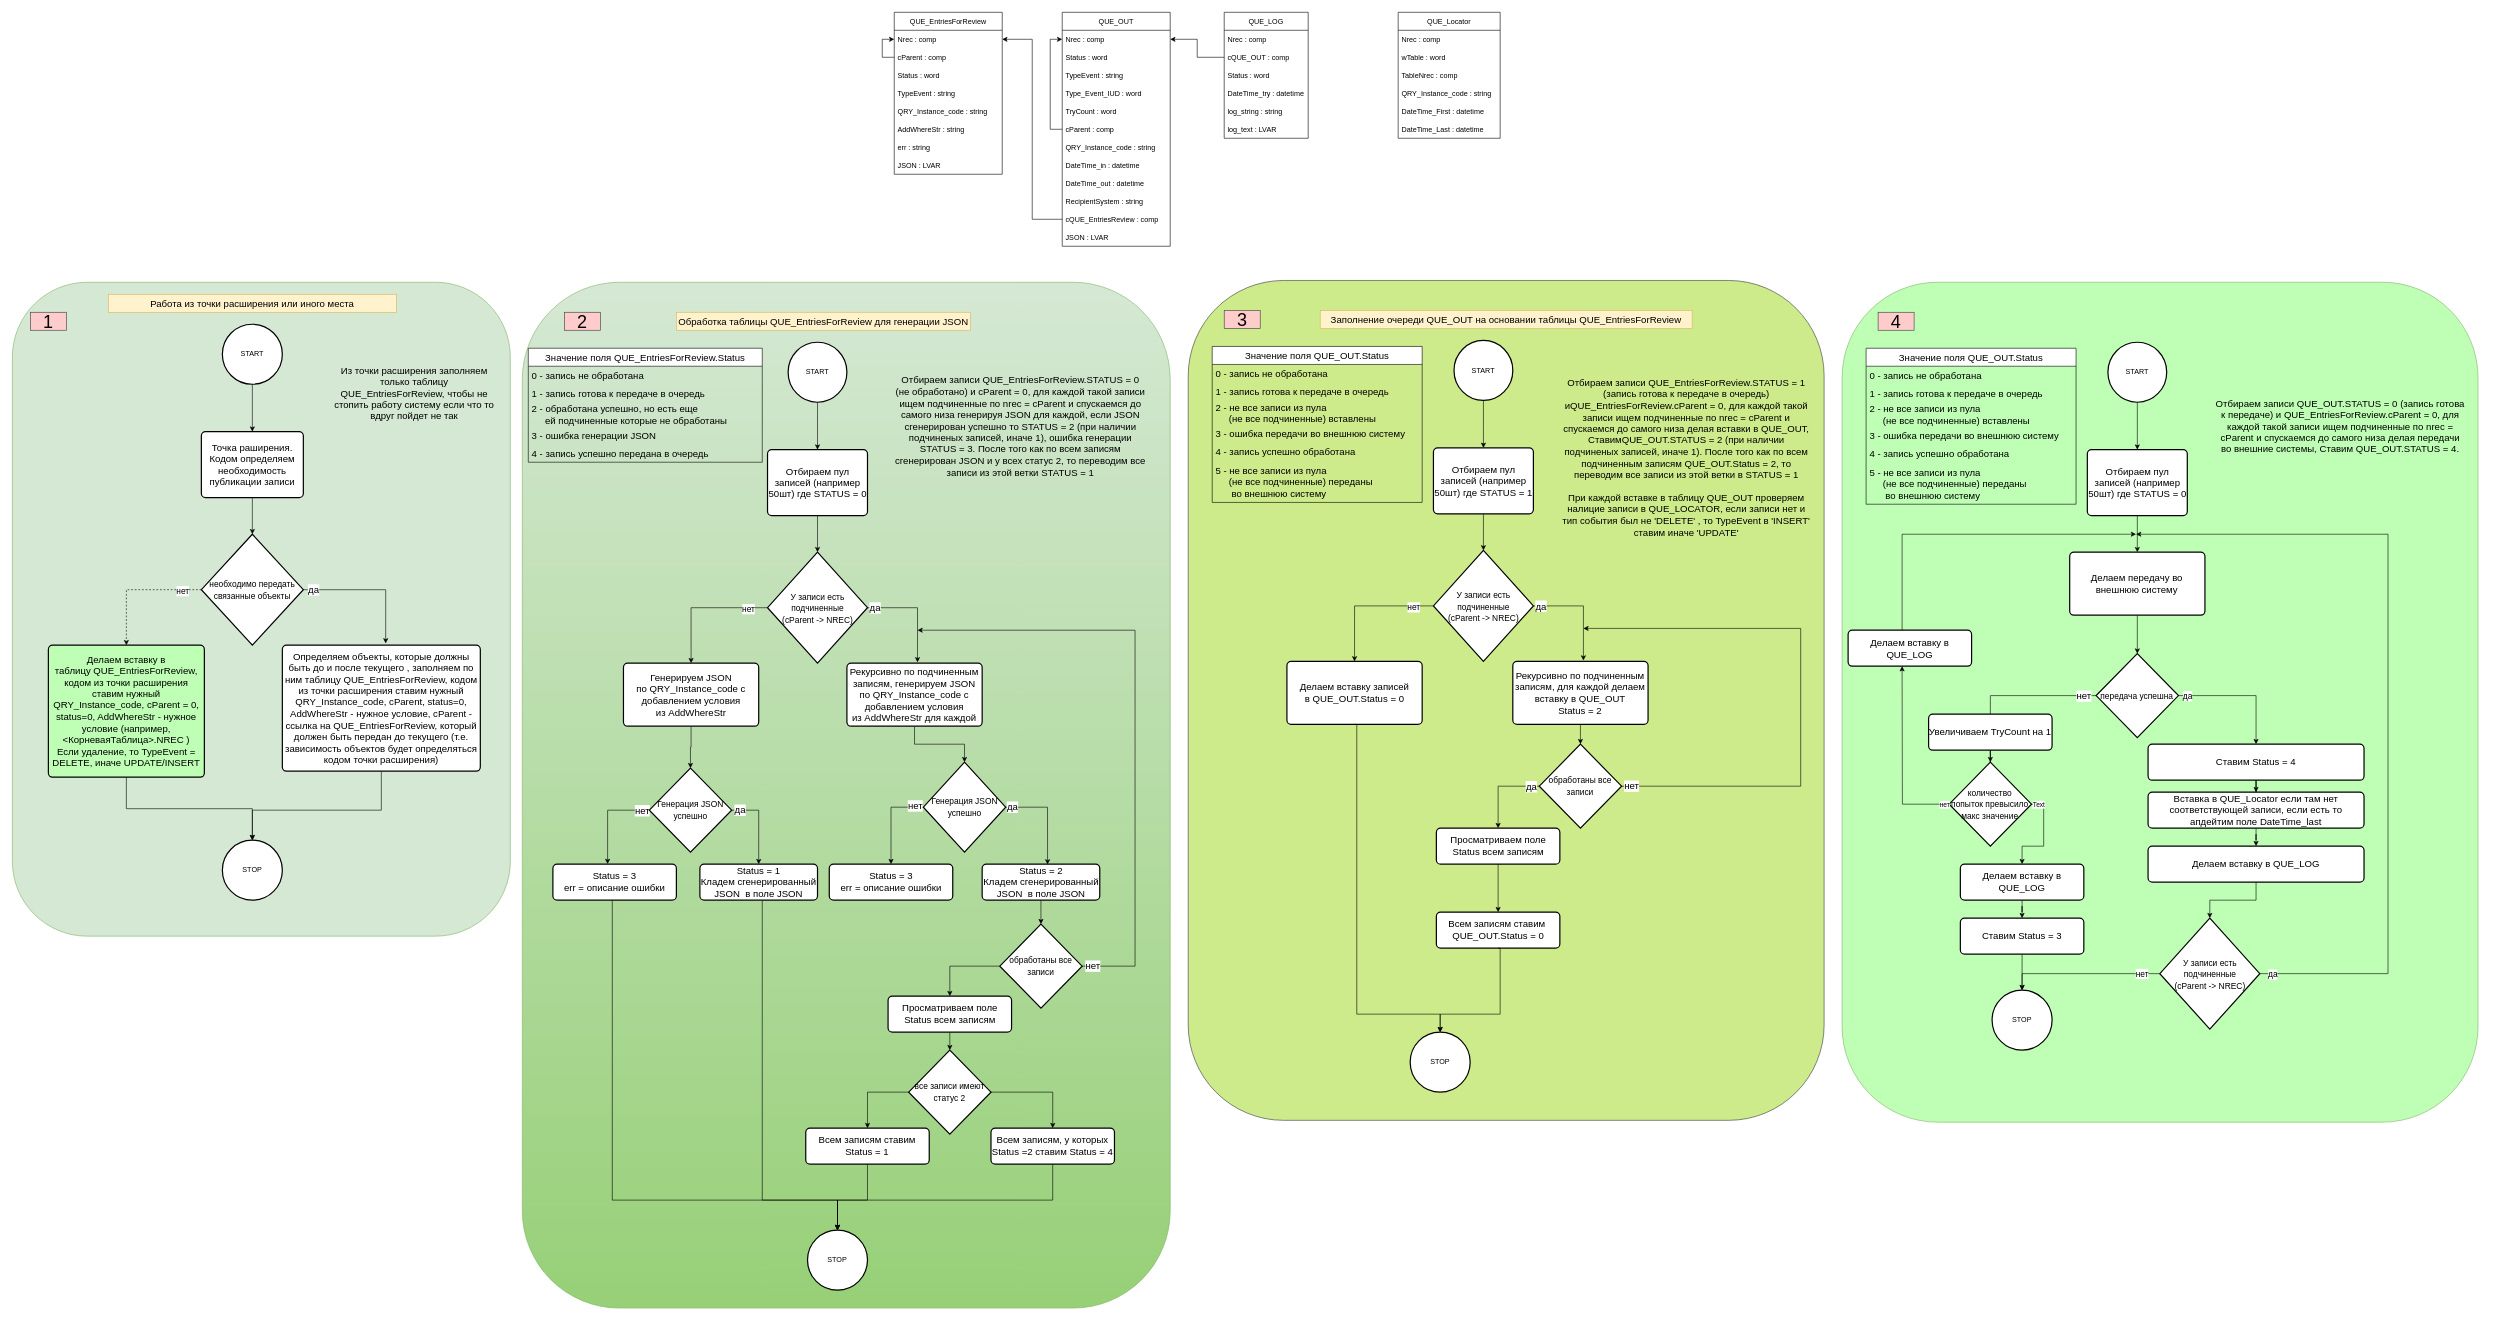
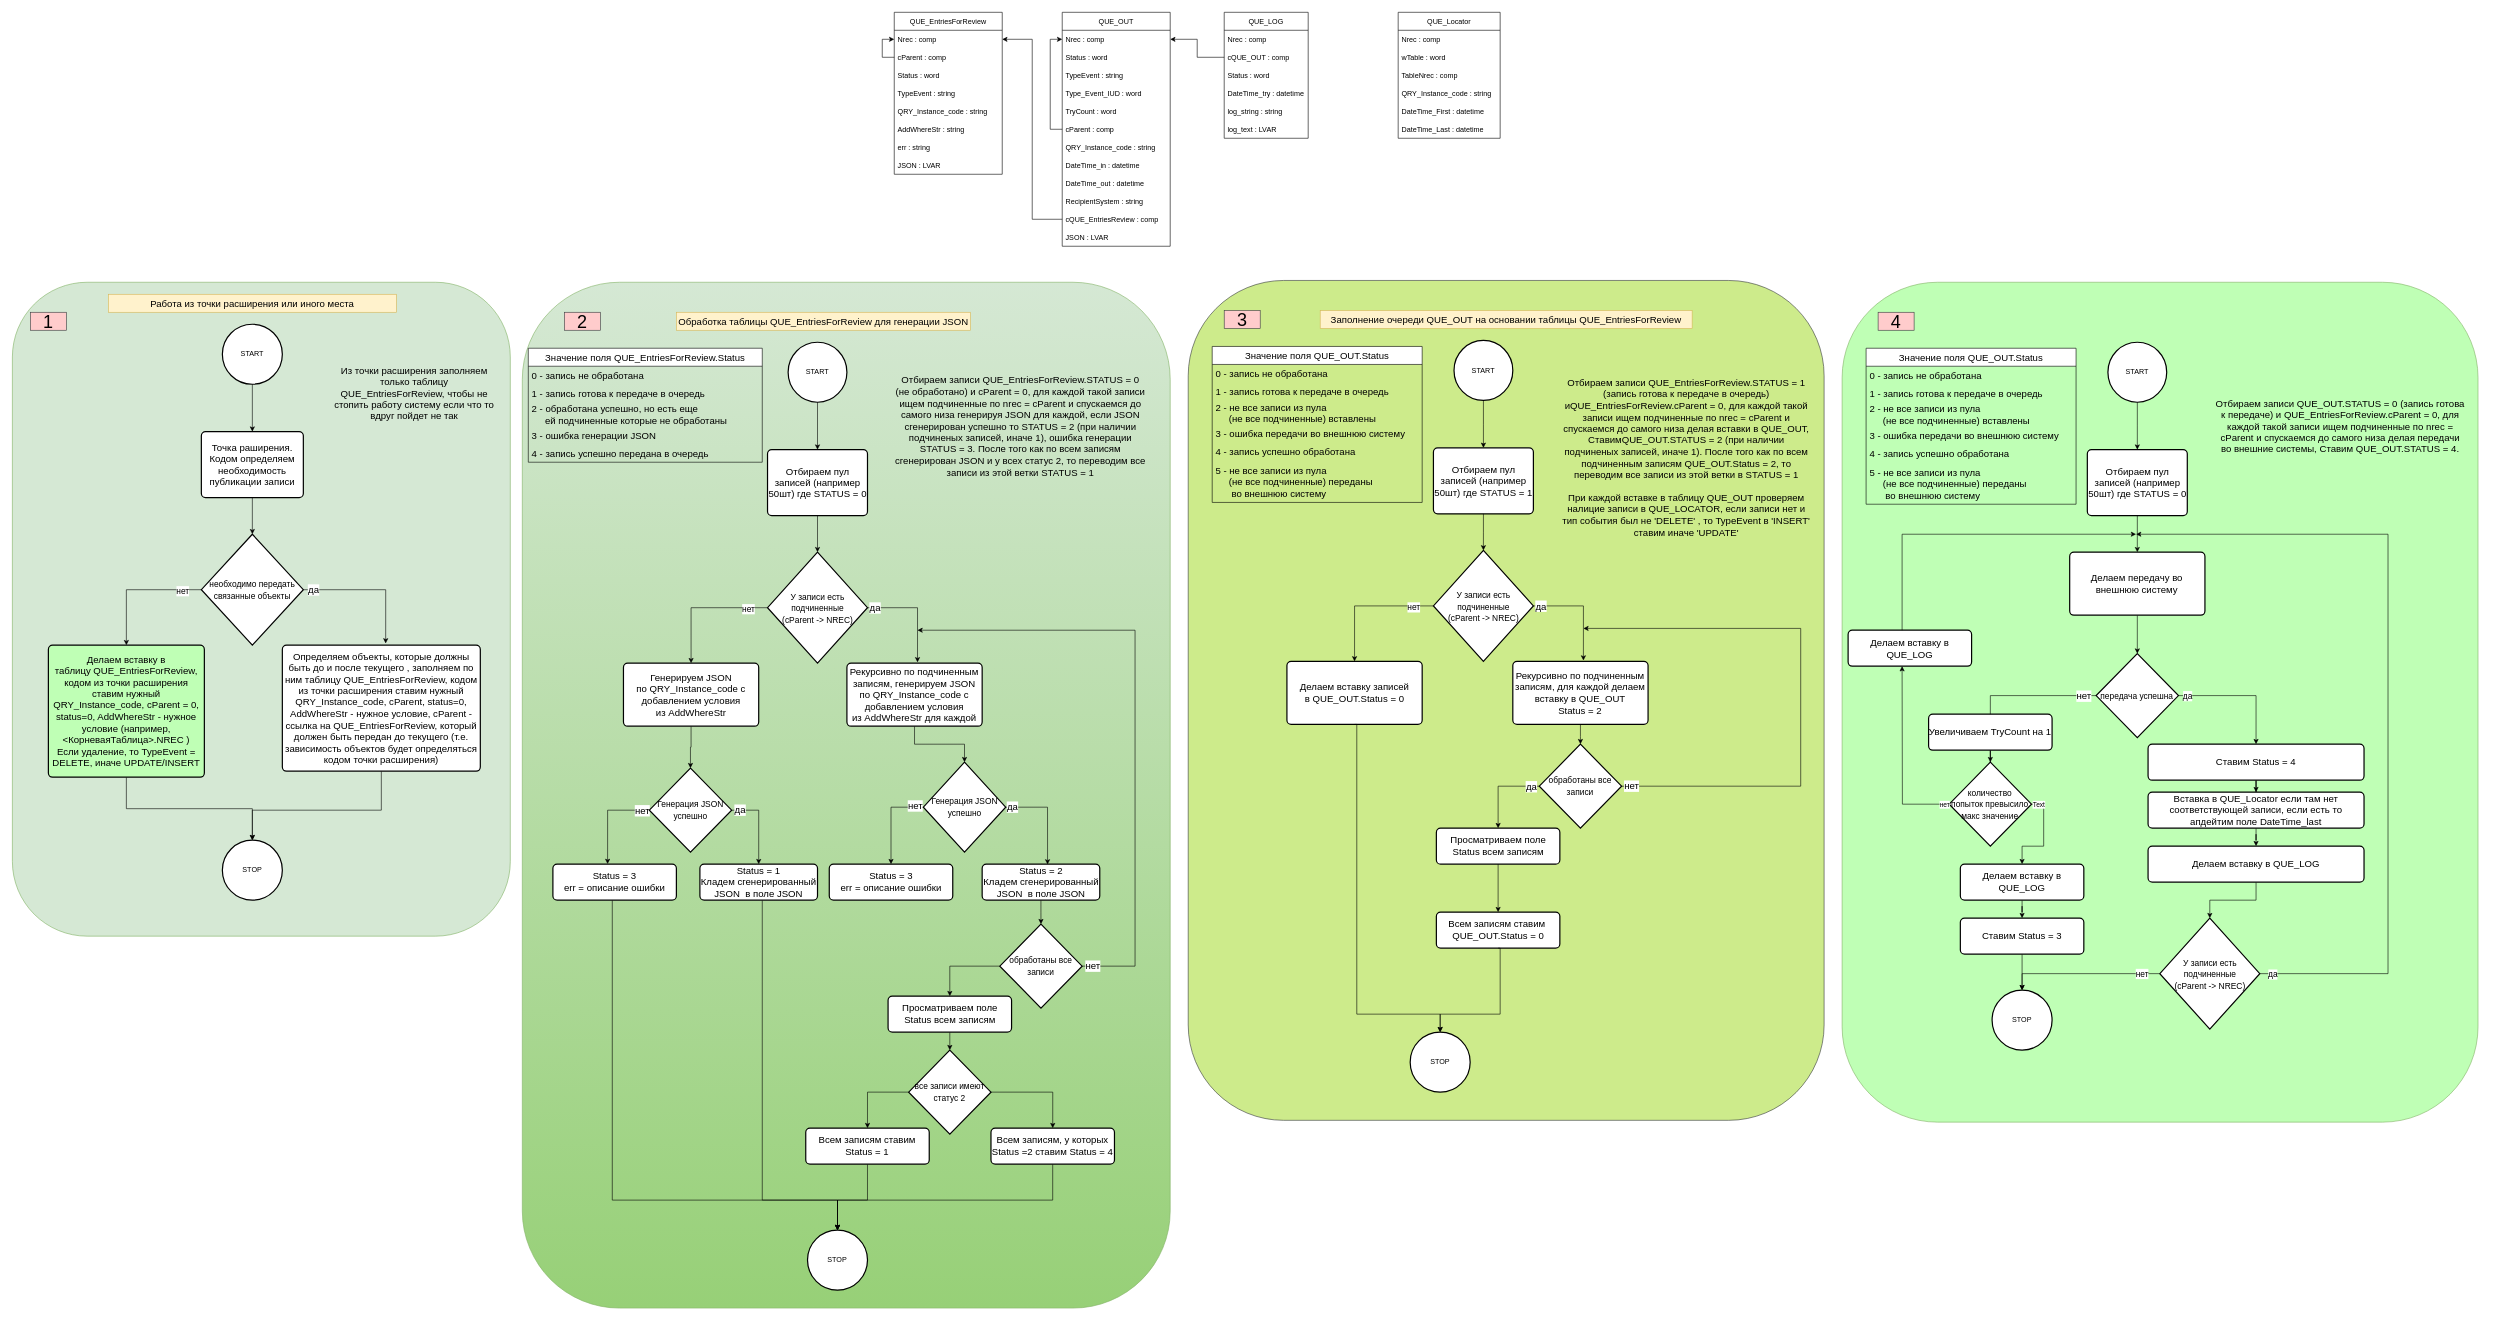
edge "необходимо передать связанные объекты" -> "Делаем вставку в таблицу QUE_EntriesForReview, кодом из точки расширения ставим нужный QRY_Instance_code, cParent = 0, status=0, AddWhereStr - нужное условие (например, <КорневаяТаблица>.NREC ) Если удаление, то TypeEvent = DELETE, иначе UPDATE/INSERT": style dashed -> solid
